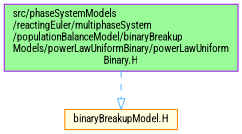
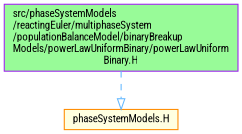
node "binaryBreakupModel.H": label "binaryBreakupModel.H" -> "phaseSystemModels.H"
